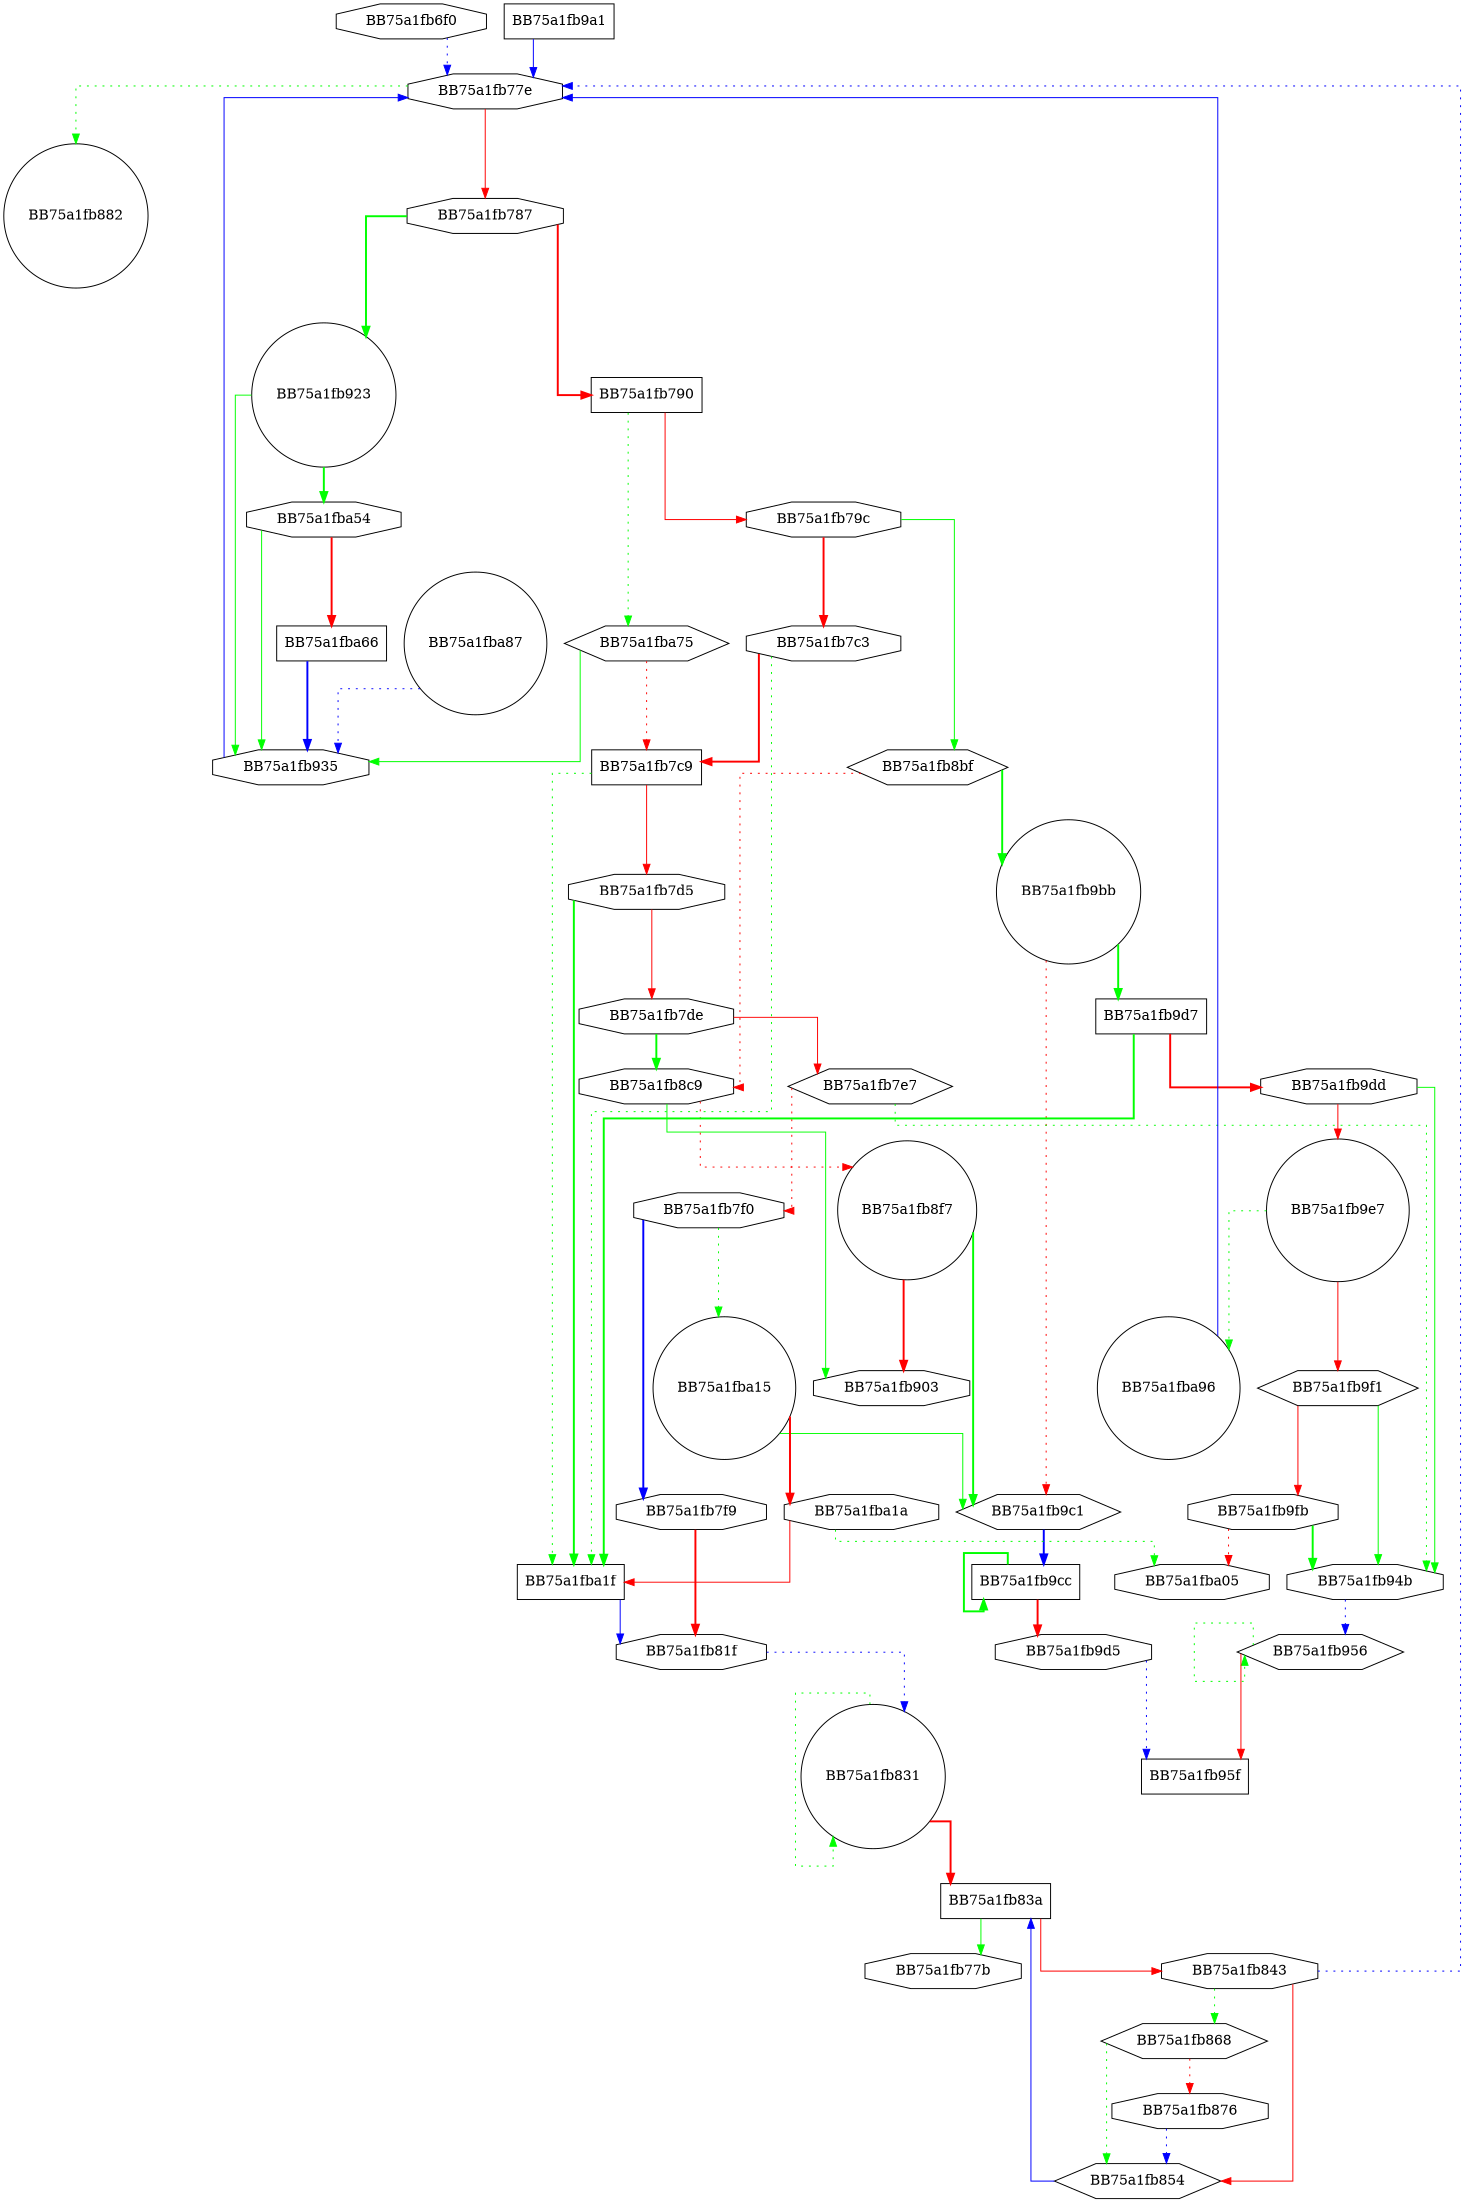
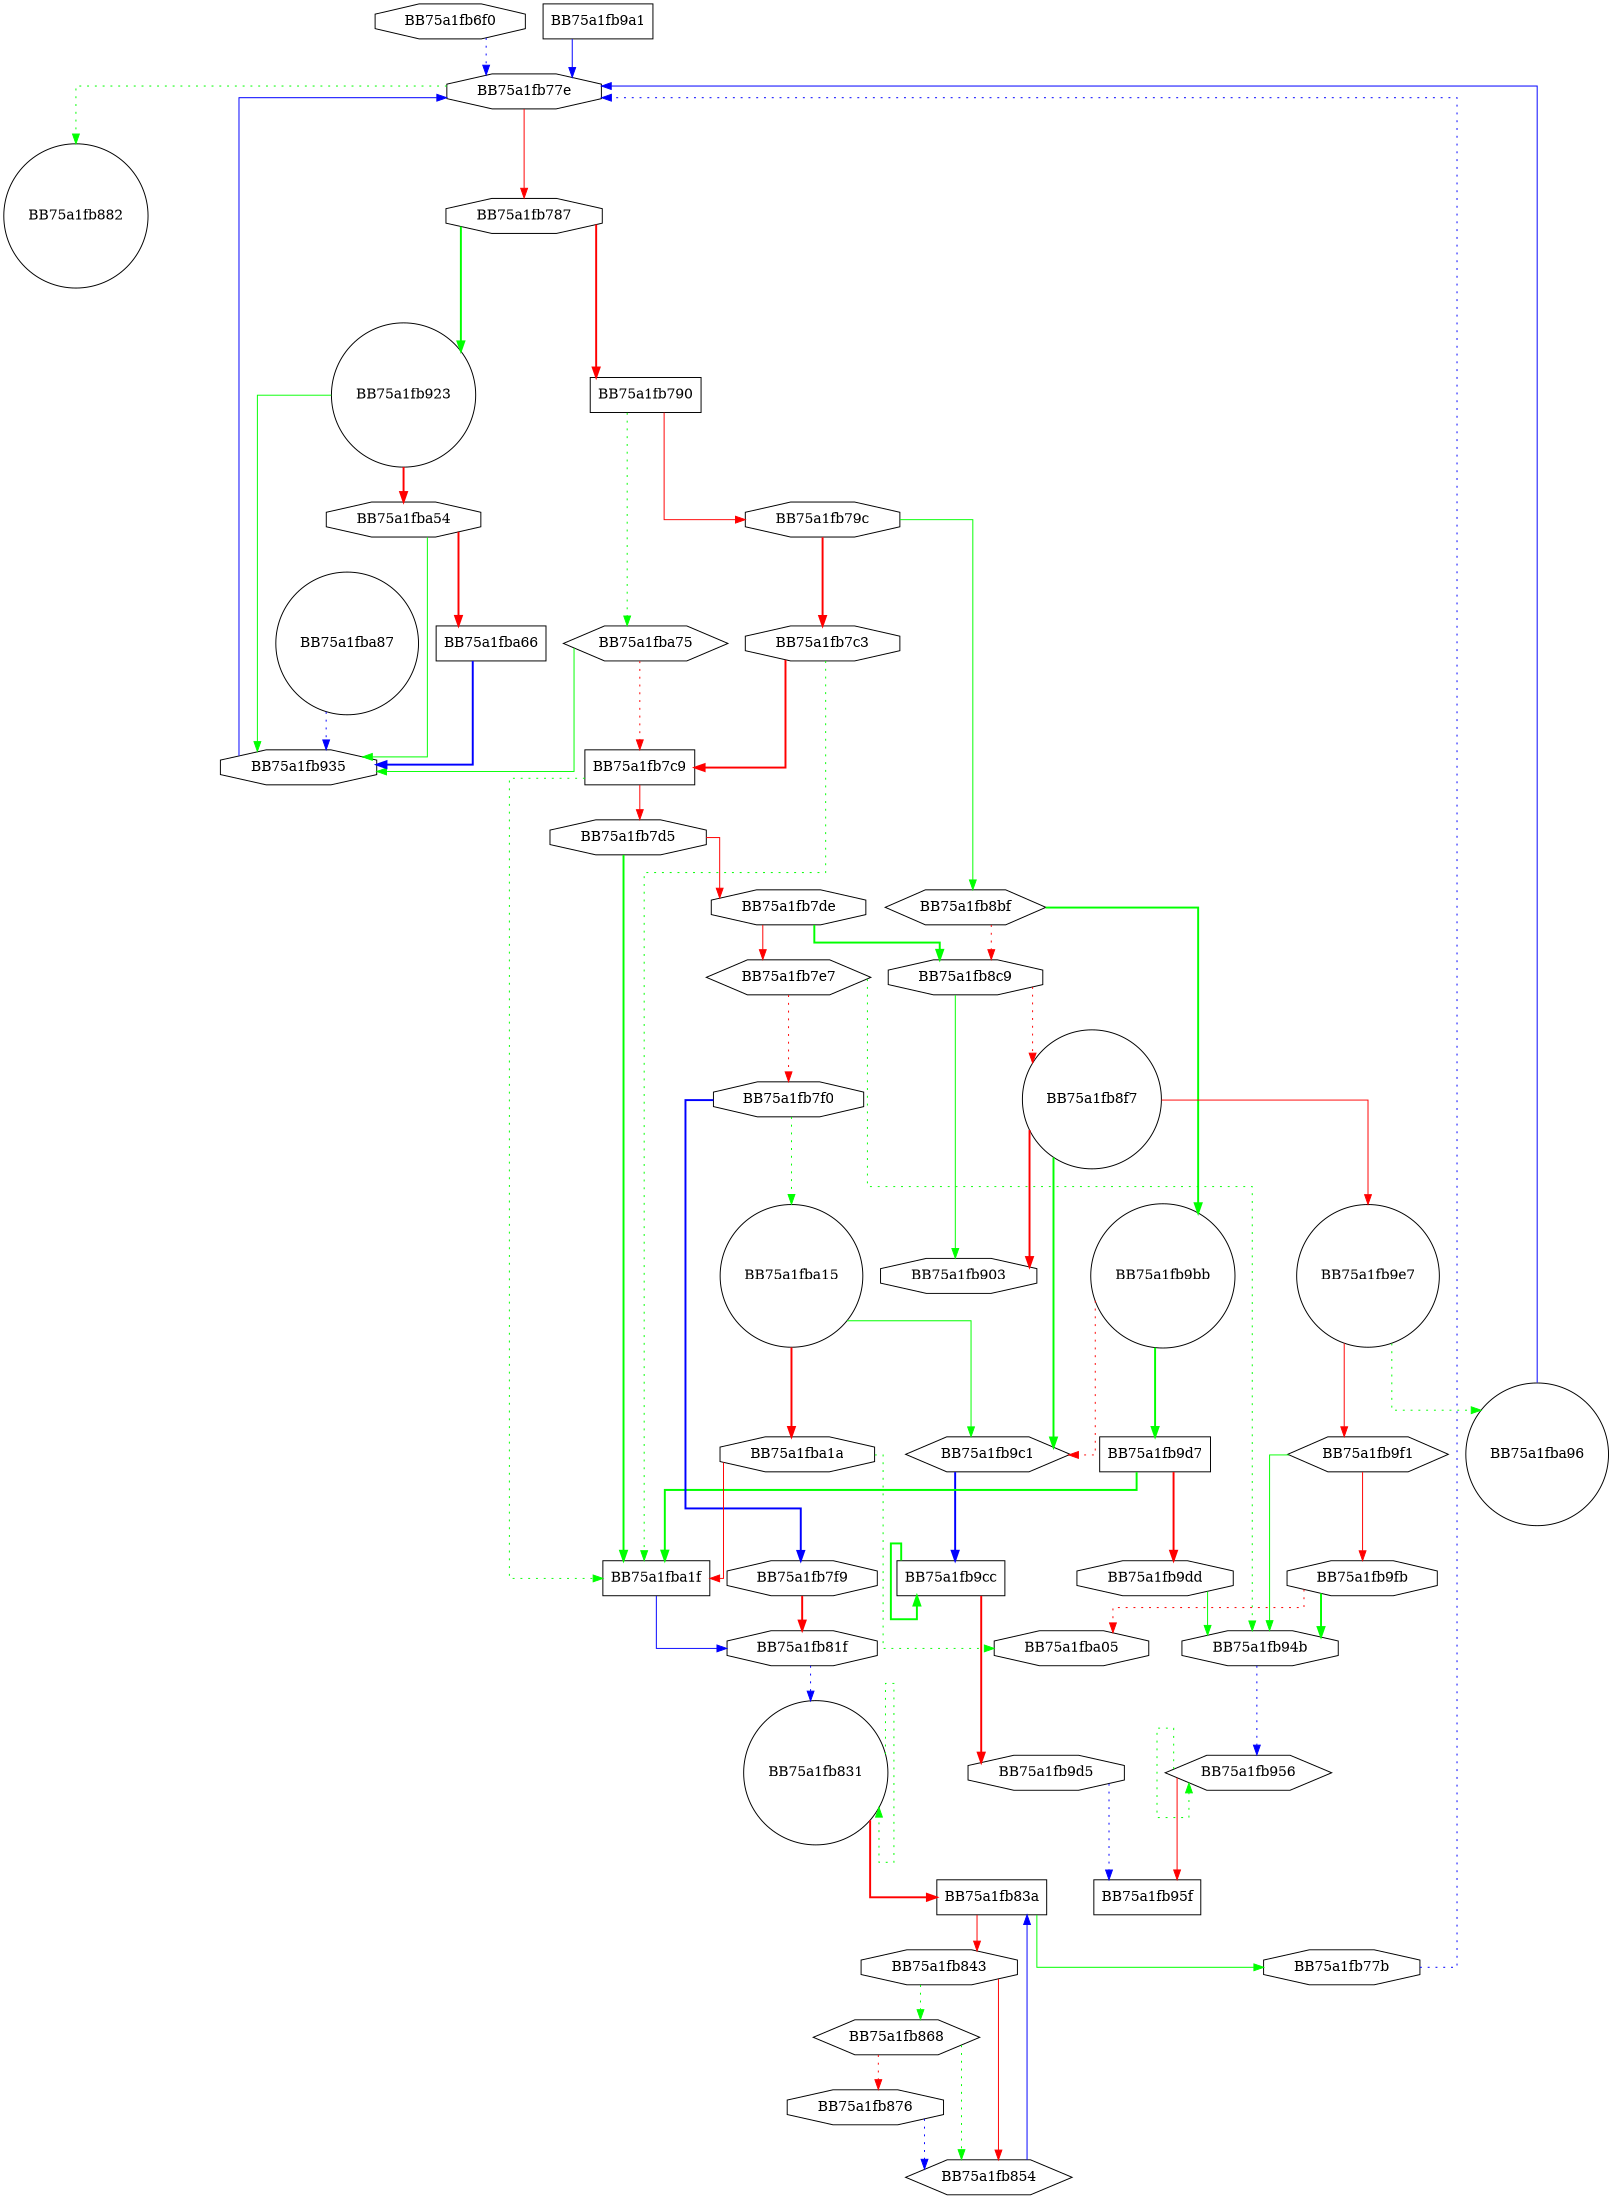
edge "BB75a1fb923" -> "BB75a1fba54": color green -> red
edge "BB75a1fb843" -> "BB75a1fb77e": now "BB75a1fb77b" -> "BB75a1fb77e"
edge "BB75a1fb9dd" -> "BB75a1fb9e7": now "BB75a1fb8f7" -> "BB75a1fb9e7"
